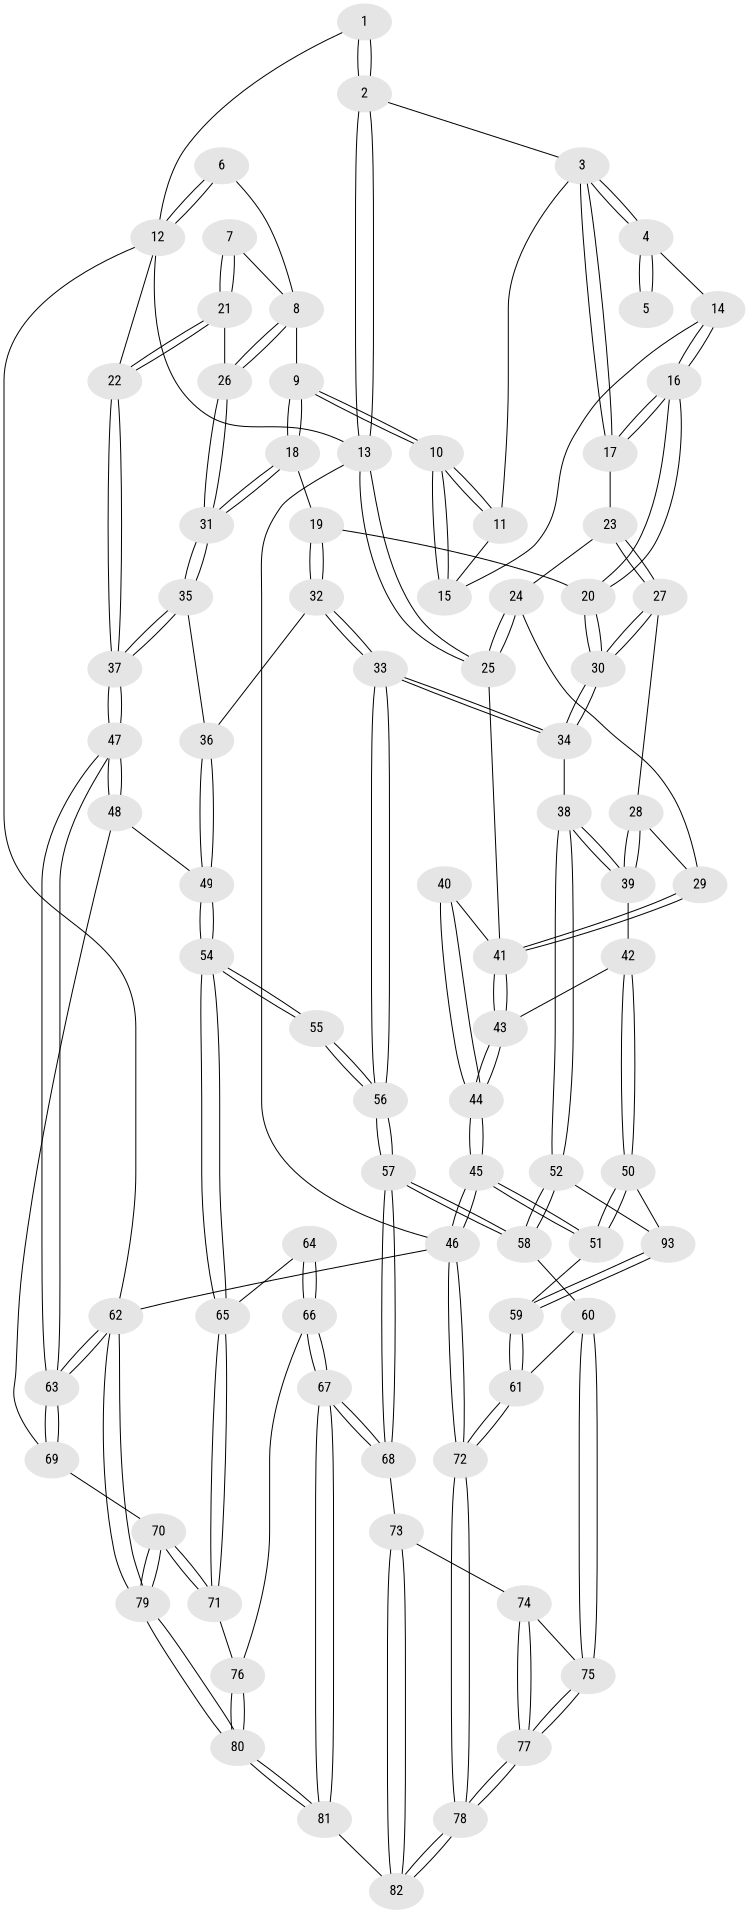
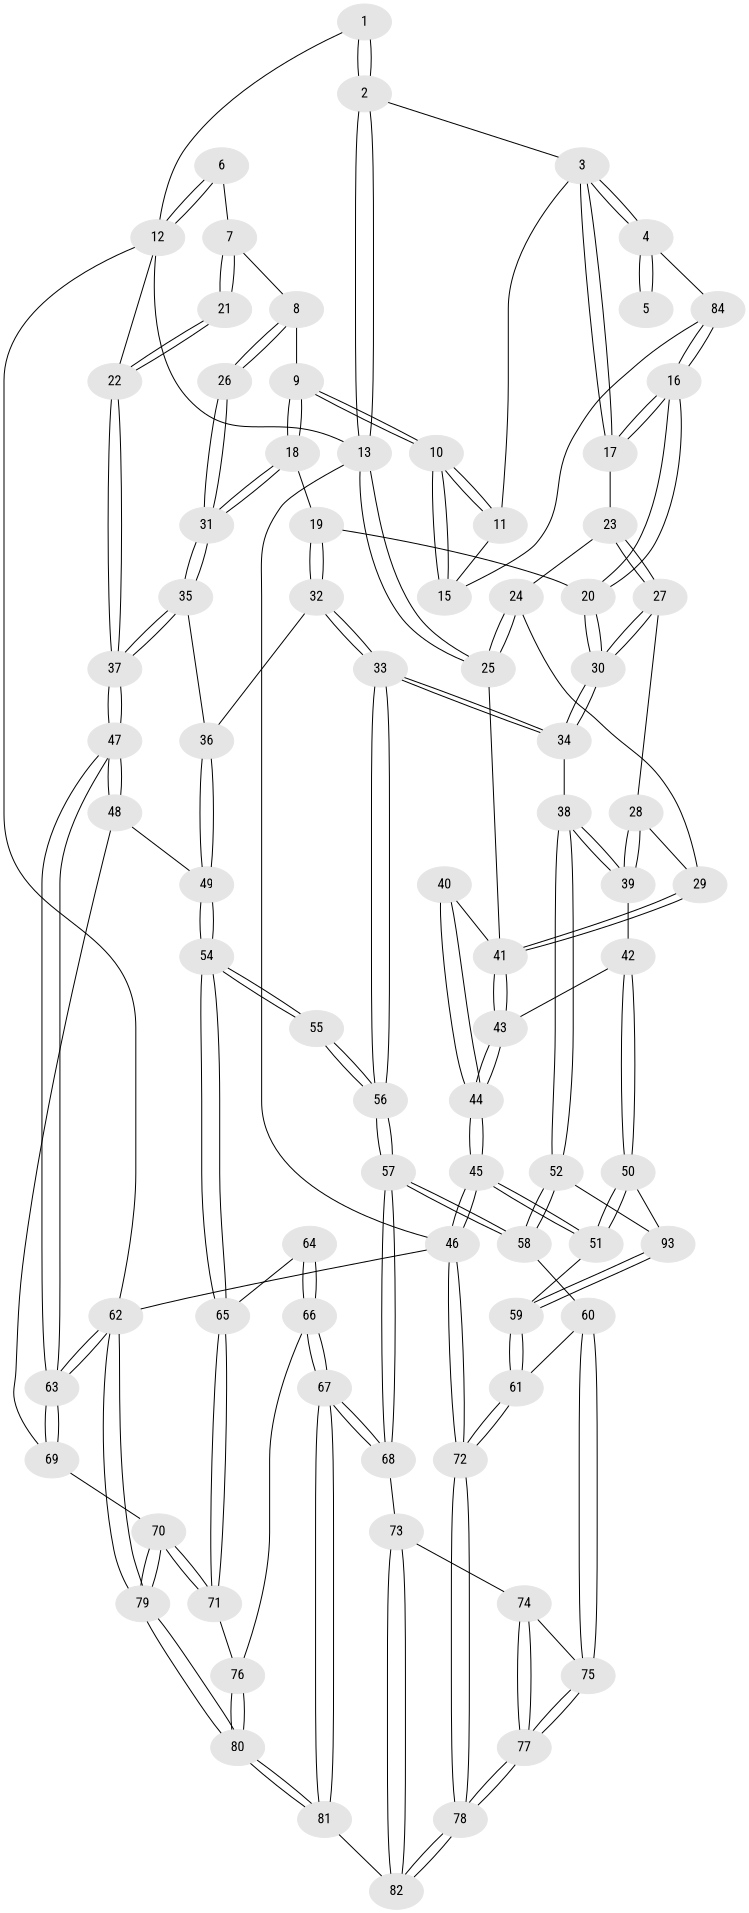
edge "6" -- "8": now "6" -- "7"
node "14": label "14" -> "84"
edge "21" -- "26": removed
